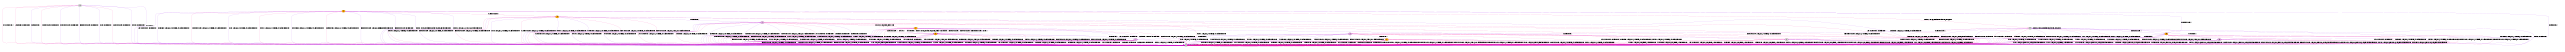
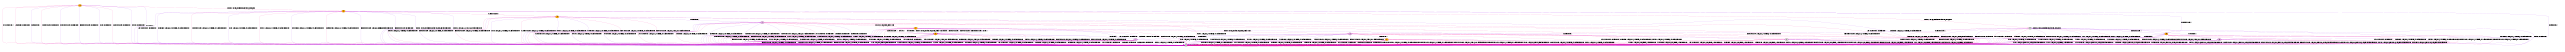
node "b": fillcolor lightgrey -> orange
edge "b" -> "d": added, label "ClientHello / SERVER_HELLO|CERTIFICATE|SERVER_HELLO_DONE"
edge "k" -> "j": added, label "ClientHello / SERVER_HELLO|CHANGE_CIPHER_SPEC|FINISHED"
edge "o" -> "l": label "ChangeCipherSpec / -" -> "ApplicationData / -"
